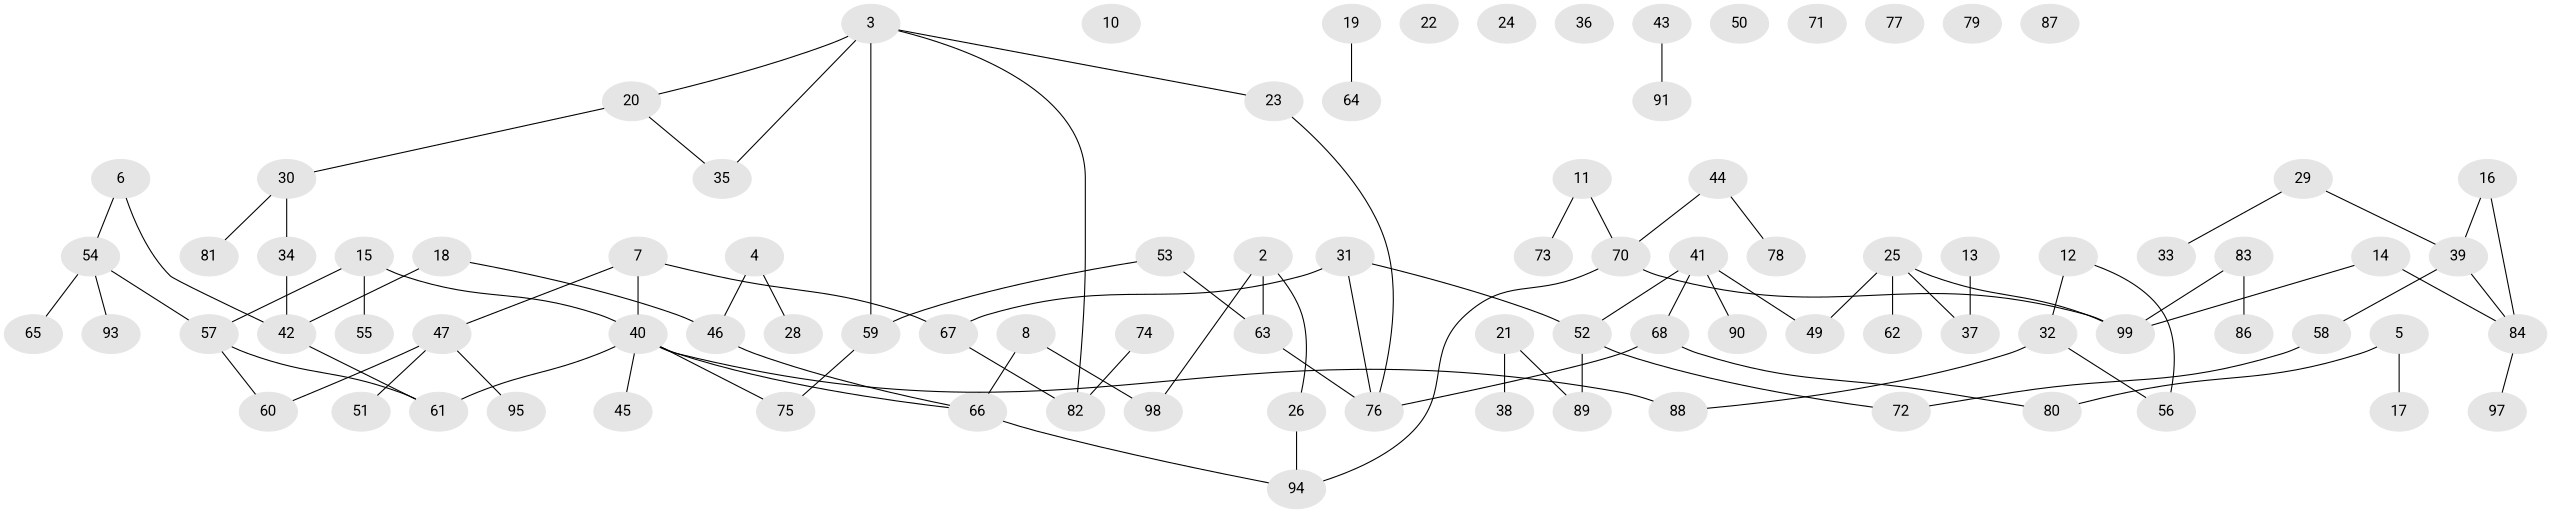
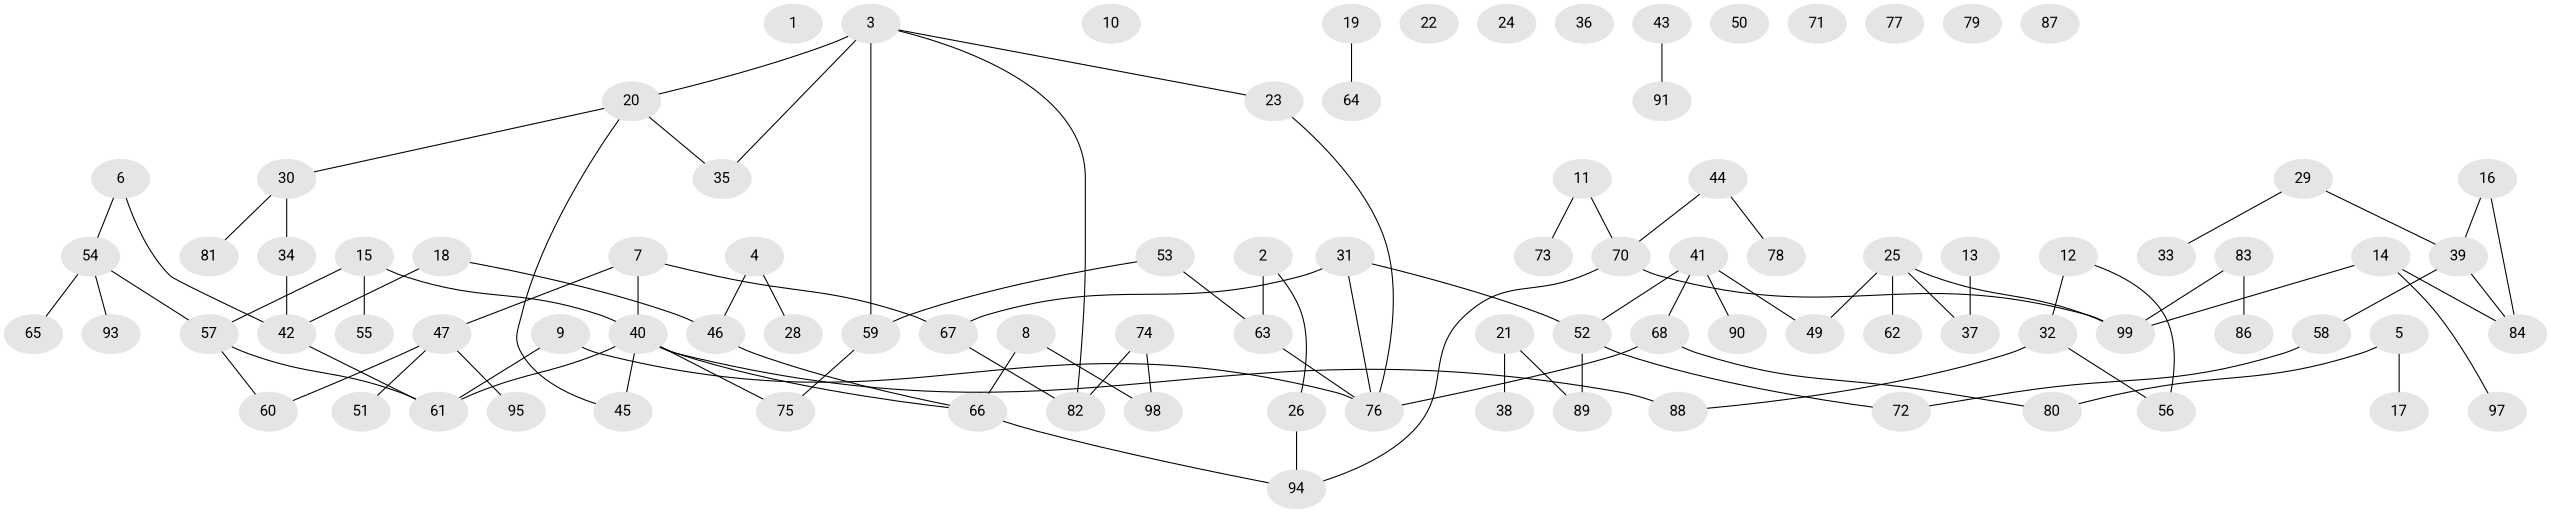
node "1": added
edge "20" -- "45": added
node "9": added
edge "2" -- "98": now "74" -- "98"
edge "84" -- "97": now "14" -- "97"
